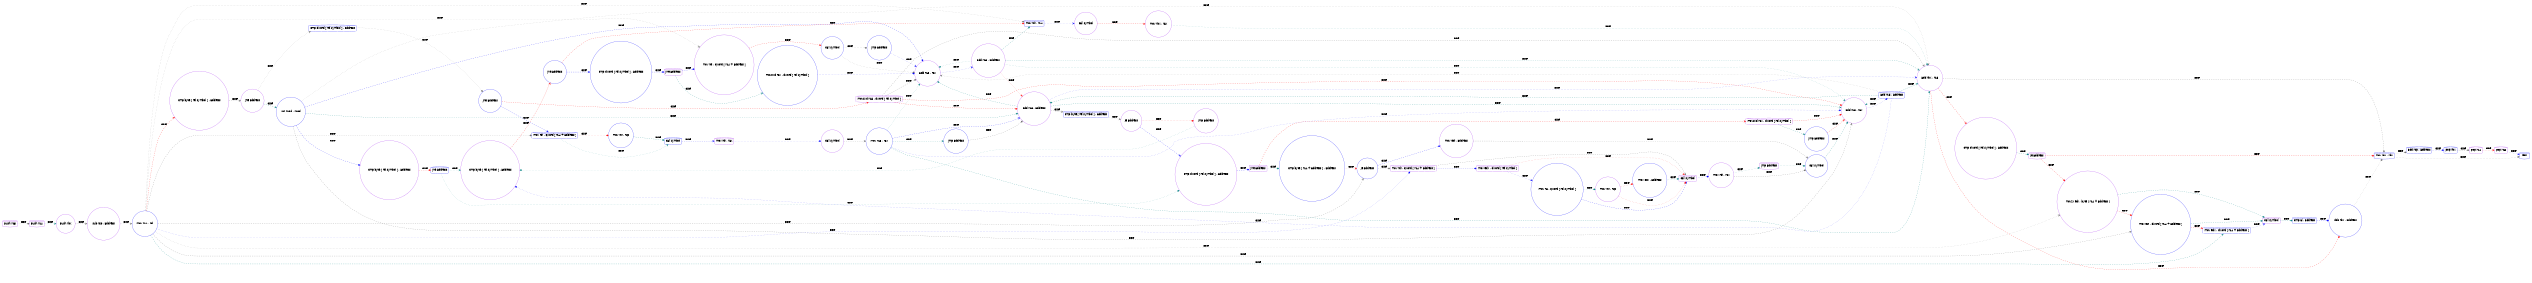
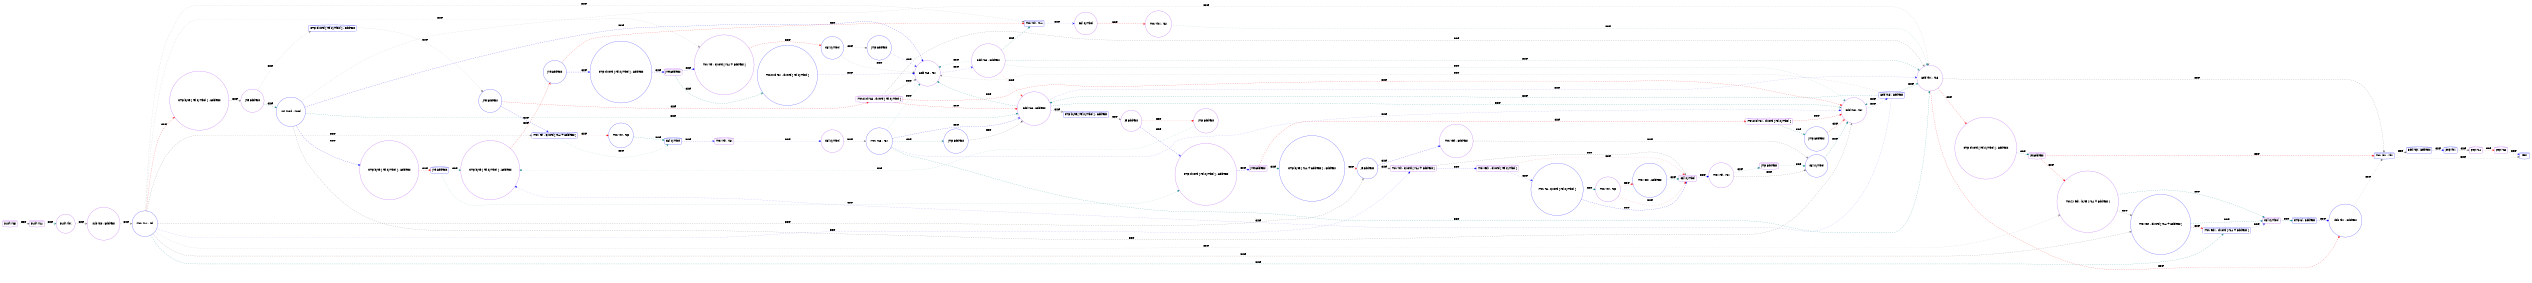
edge "movzx edi , byte [ r14 + address ]" -> "mov esi , dword [ r14 + address ]": color red -> gray40
